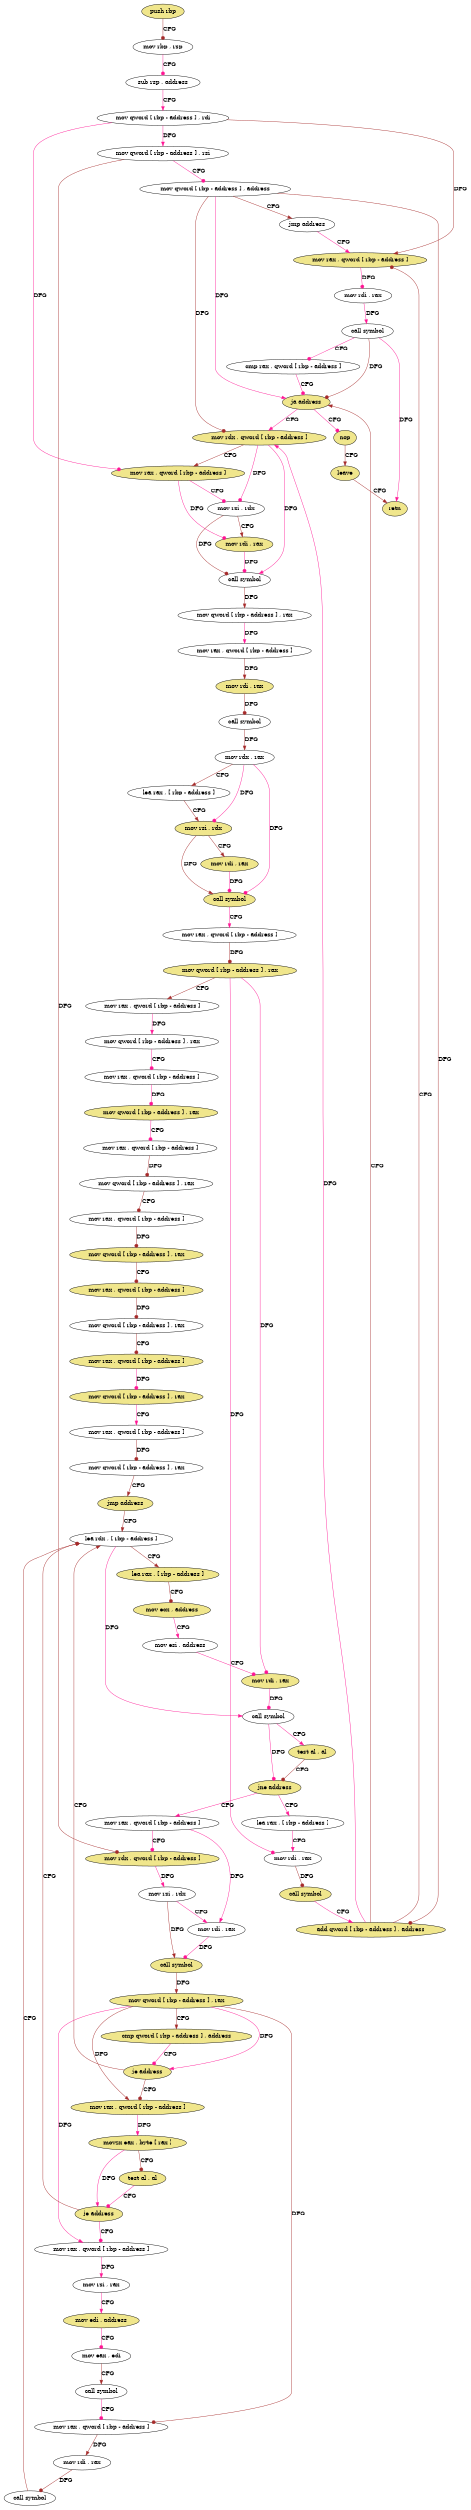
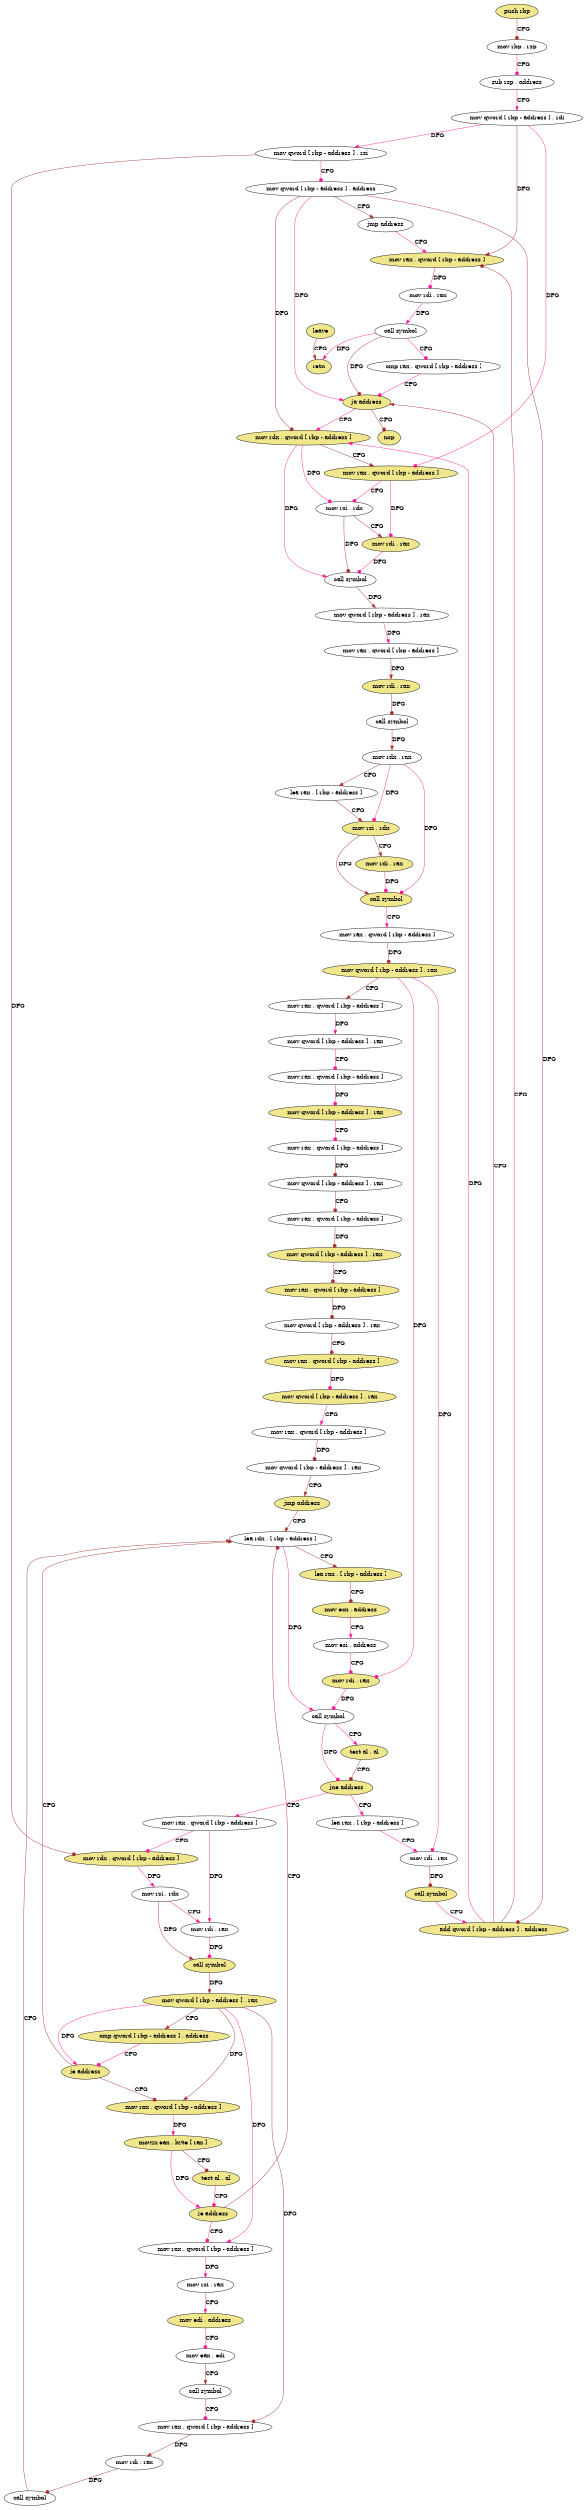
edge "ja address" -> "nop": color deeppink -> brown
edge "nop" -> "leave": removed, label "CFG"
